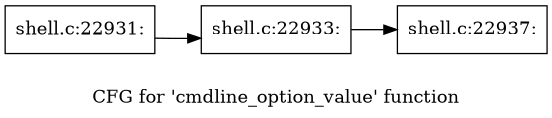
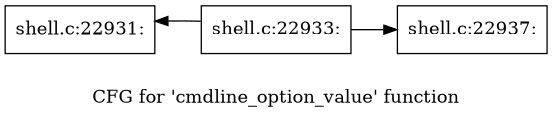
edge "shell.c:22931:" -> "shell.c:22933:": reversed
